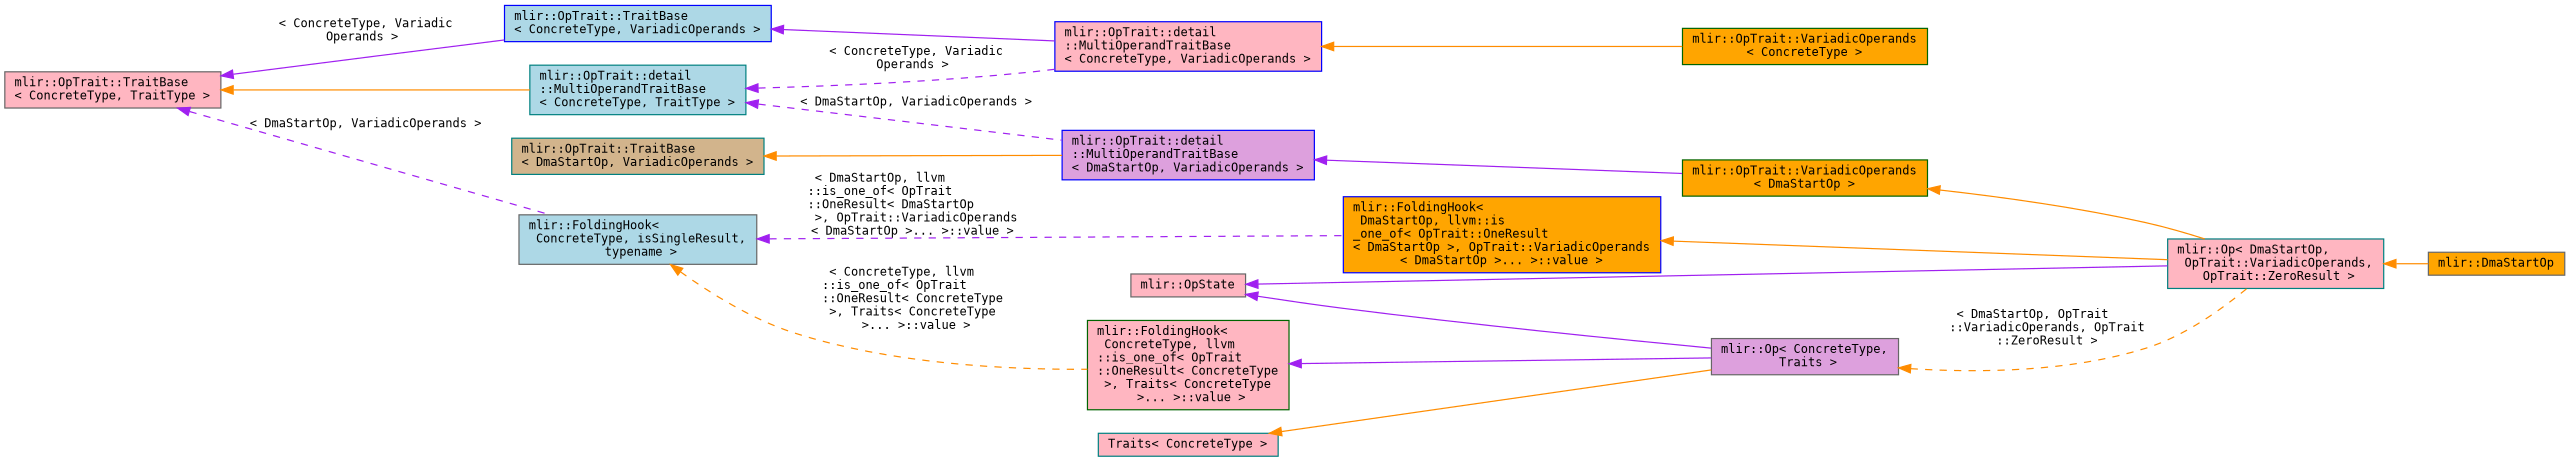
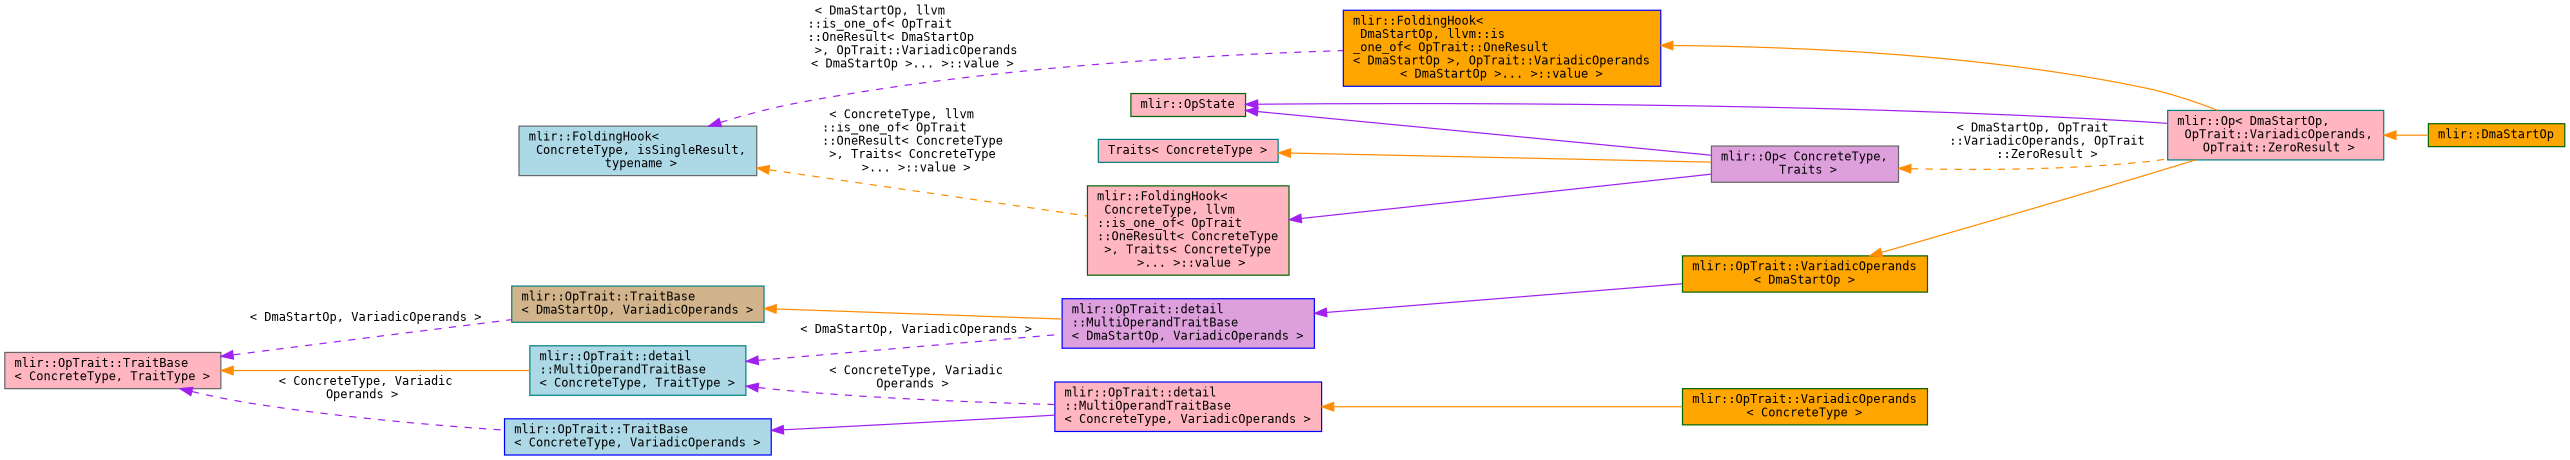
edge "mlir::OpTrait::TraitBase < ConcreteType, VariadicOperands >" -> "mlir::OpTrait::TraitBase < ConcreteType, TraitType >": style solid -> dashed
edge "mlir::FoldingHook< ConcreteType, isSingleResult, typename >" -> "mlir::OpTrait::TraitBase < ConcreteType, TraitType >": now "mlir::OpTrait::TraitBase < DmaStartOp, VariadicOperands >" -> "mlir::OpTrait::TraitBase < ConcreteType, TraitType >"
node "mlir::DmaStartOp": color gray40 -> darkgreen
node "mlir::OpState": color gray40 -> darkgreen
